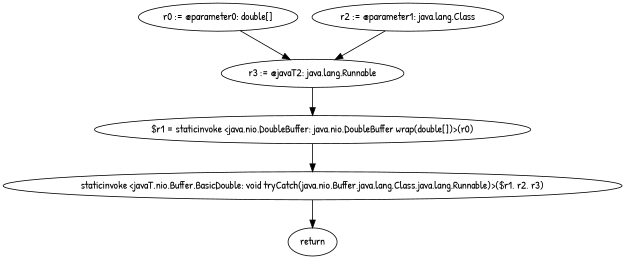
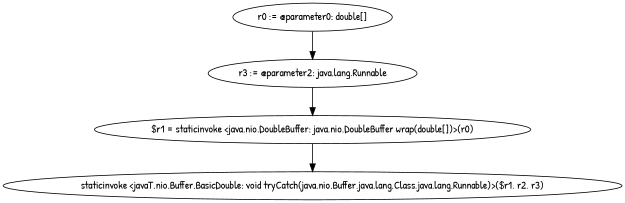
node "r2 := @parameter1: java.lang.Class": removed
node "r3 := @javaT2: java.lang.Runnable": label "r3 := @javaT2: java.lang.Runnable" -> "r3 := @parameter2: java.lang.Runnable"
node "return": removed
